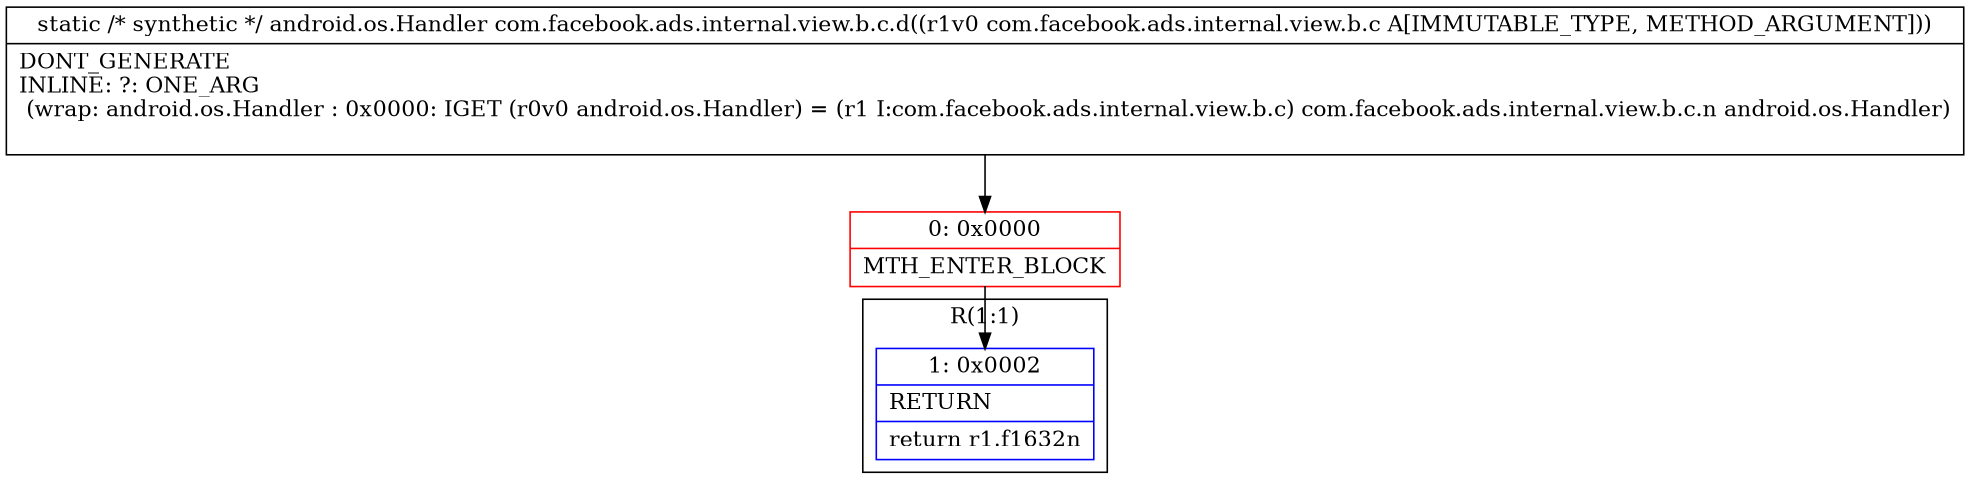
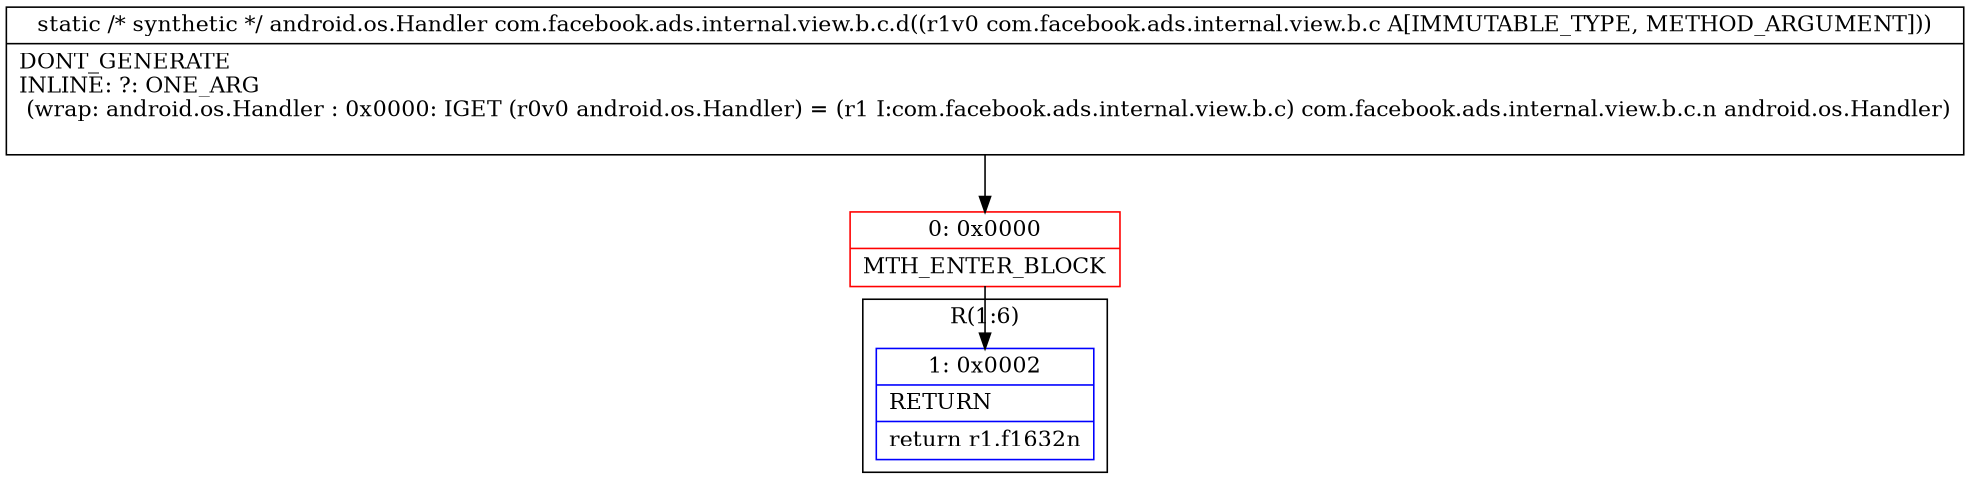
cluster "R(1:1)": label "R(1:1)" -> "R(1:6)"
